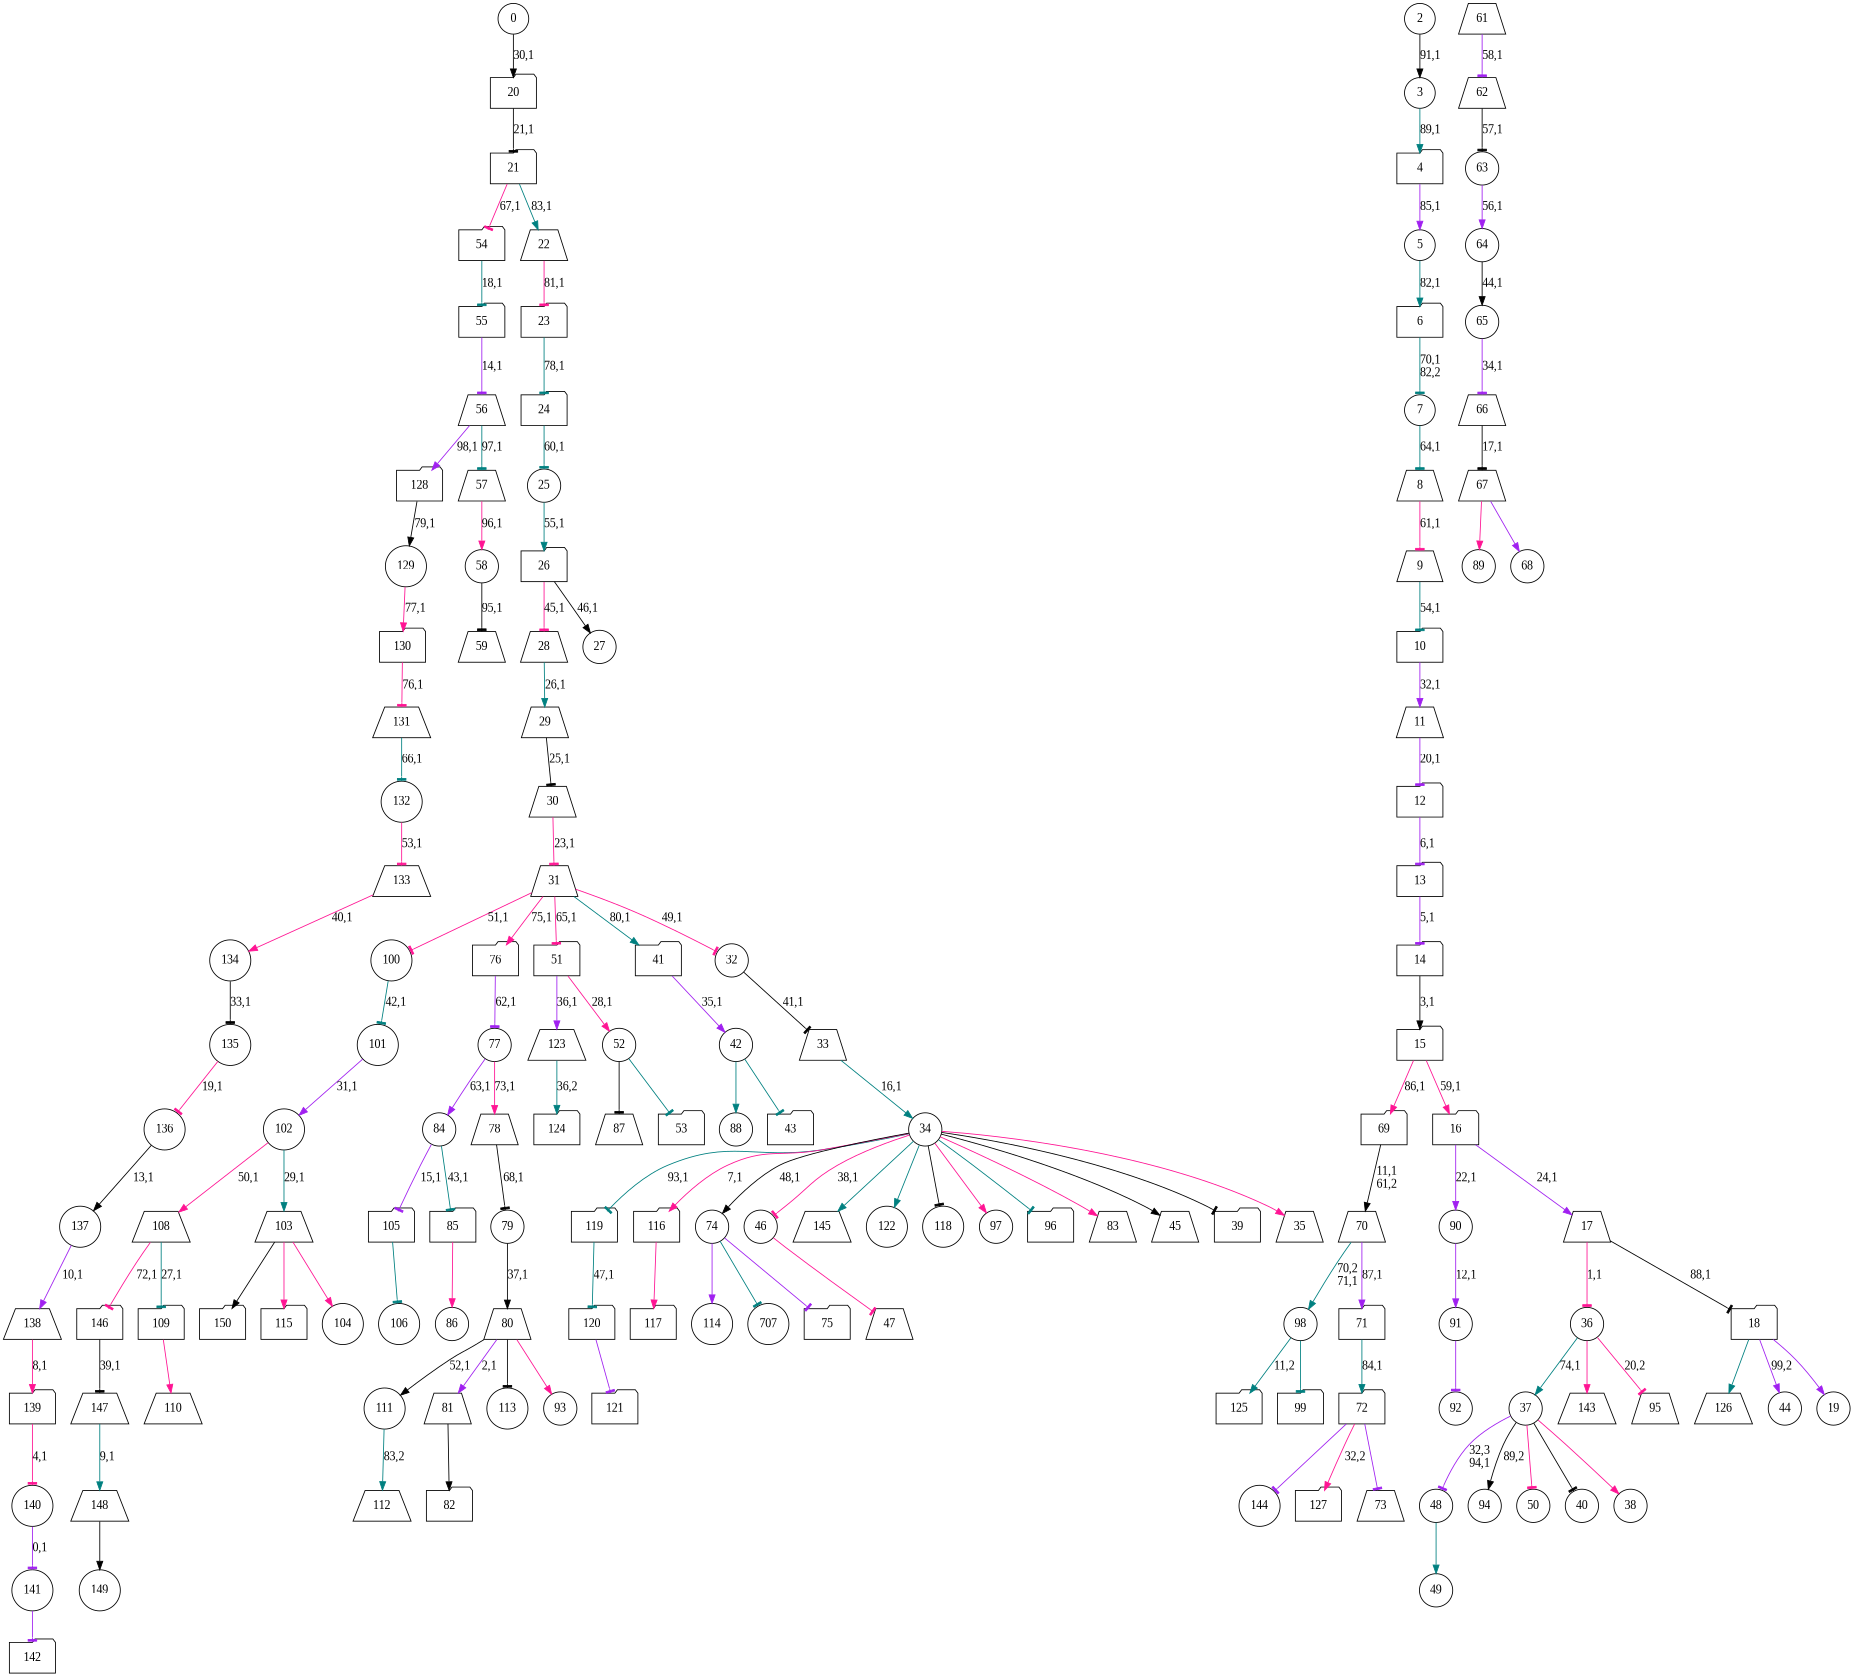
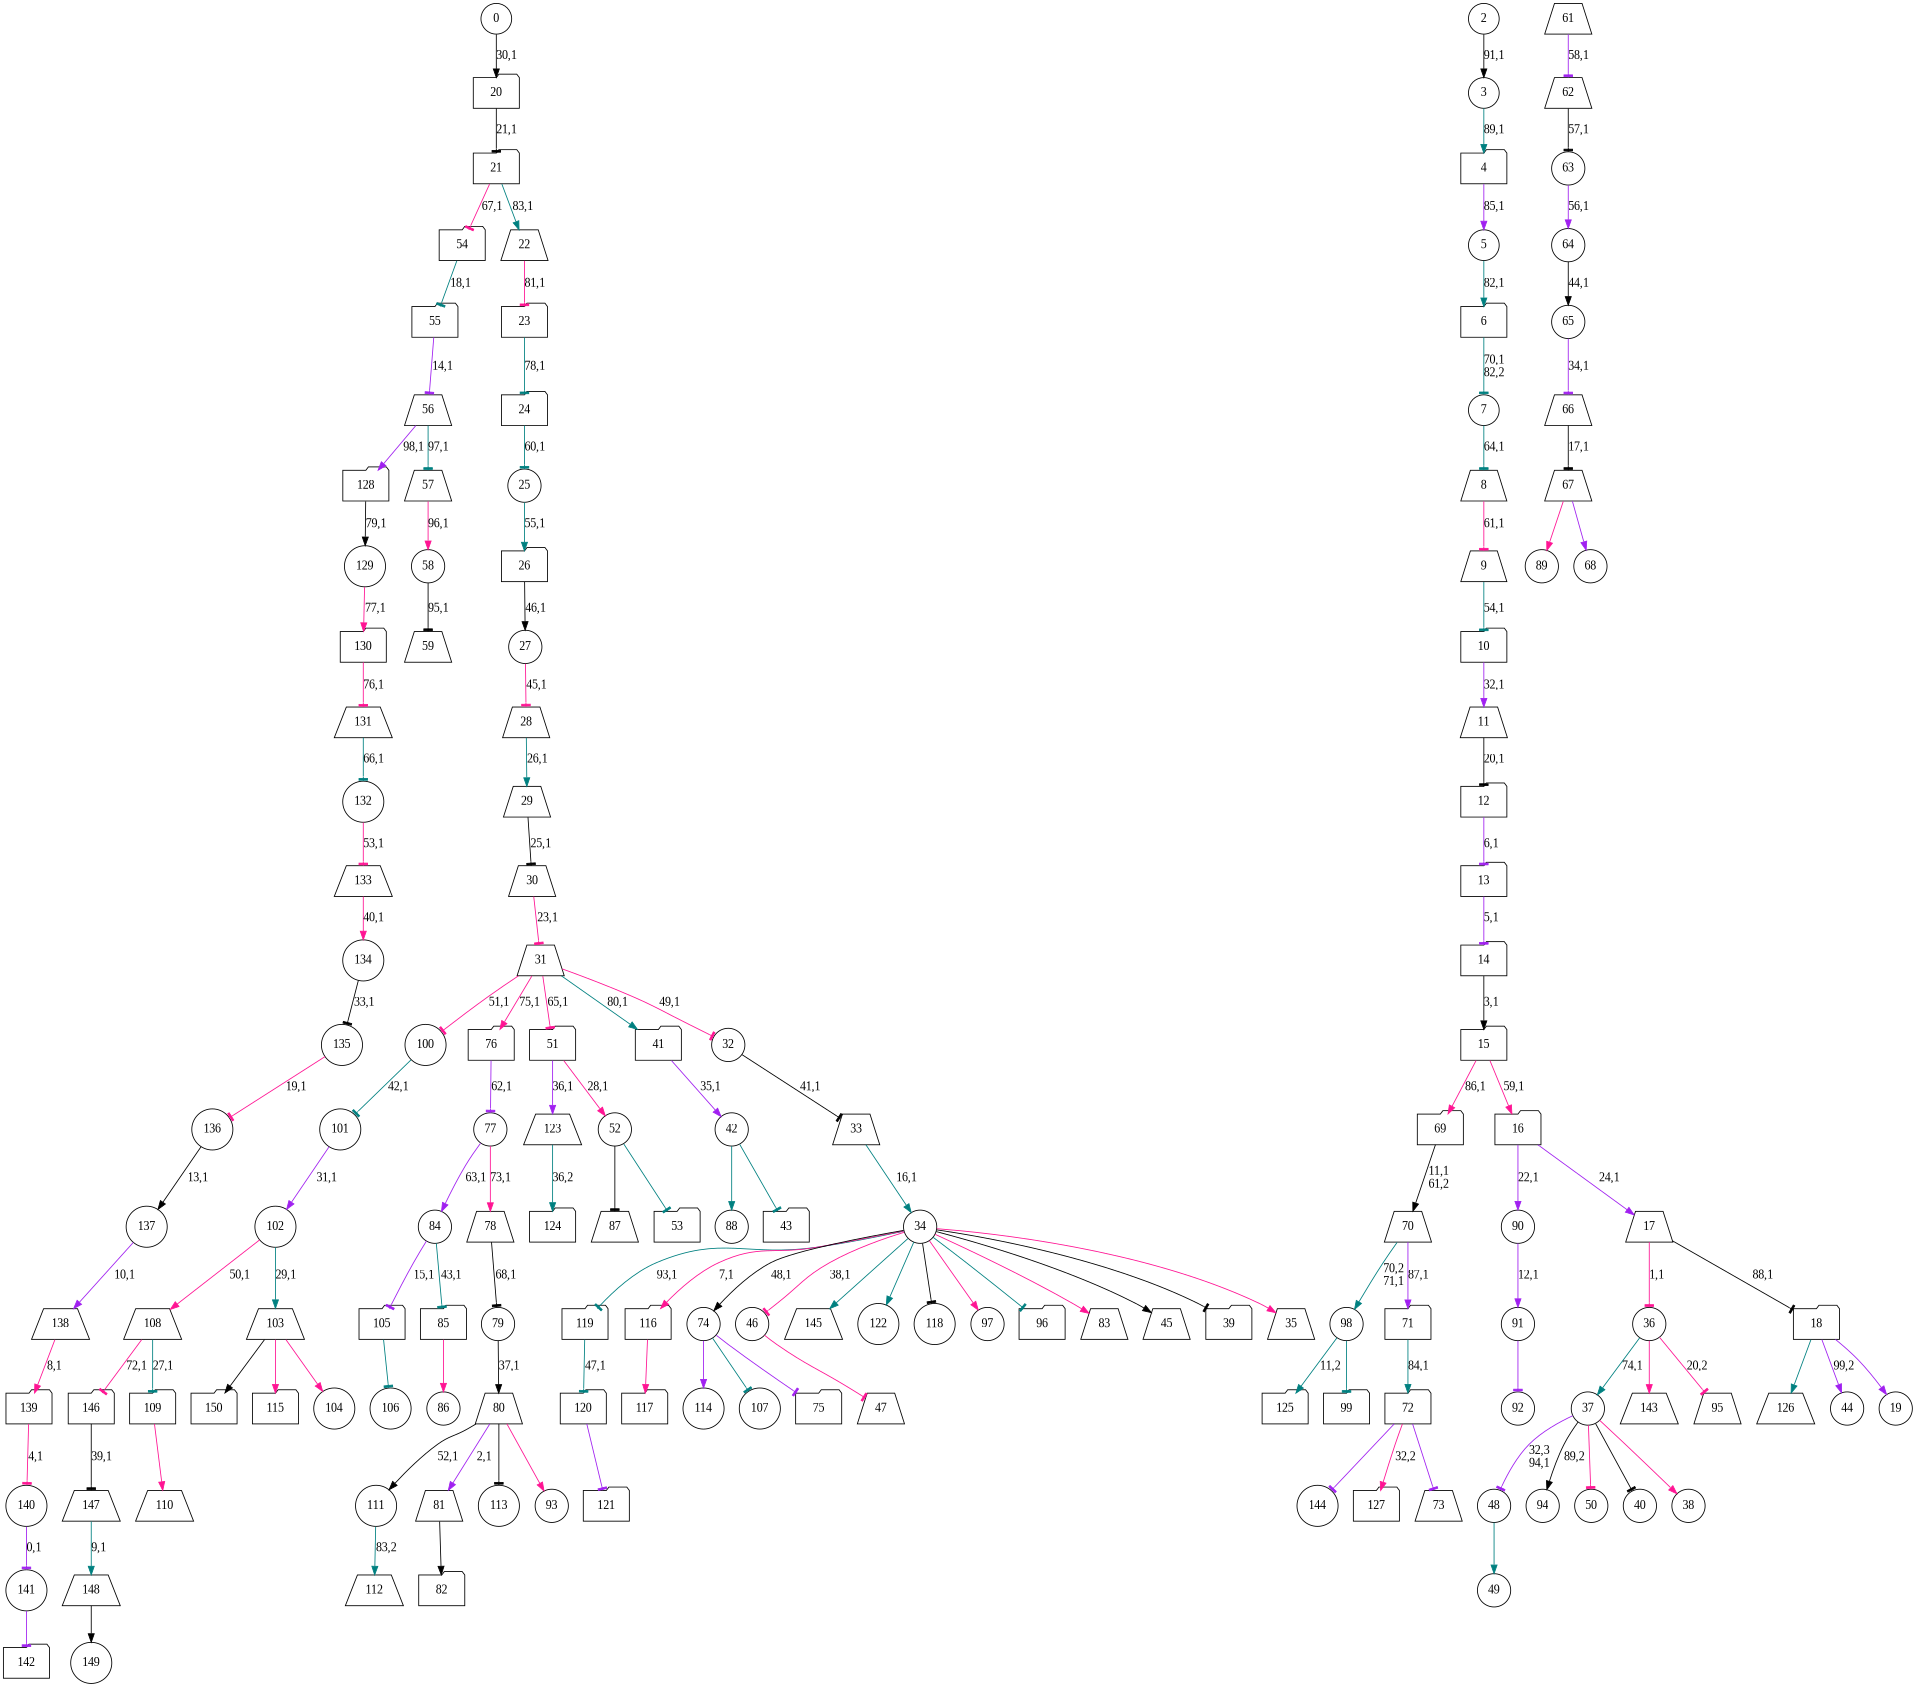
edge "26" -> "28": now "27" -> "28"
edge "11" -> "12": color purple -> black
node "707": label "707" -> "107"
